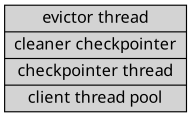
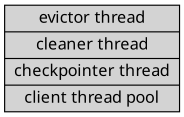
node "evictor thread": text "cleaner checkpointer" -> "cleaner thread"
